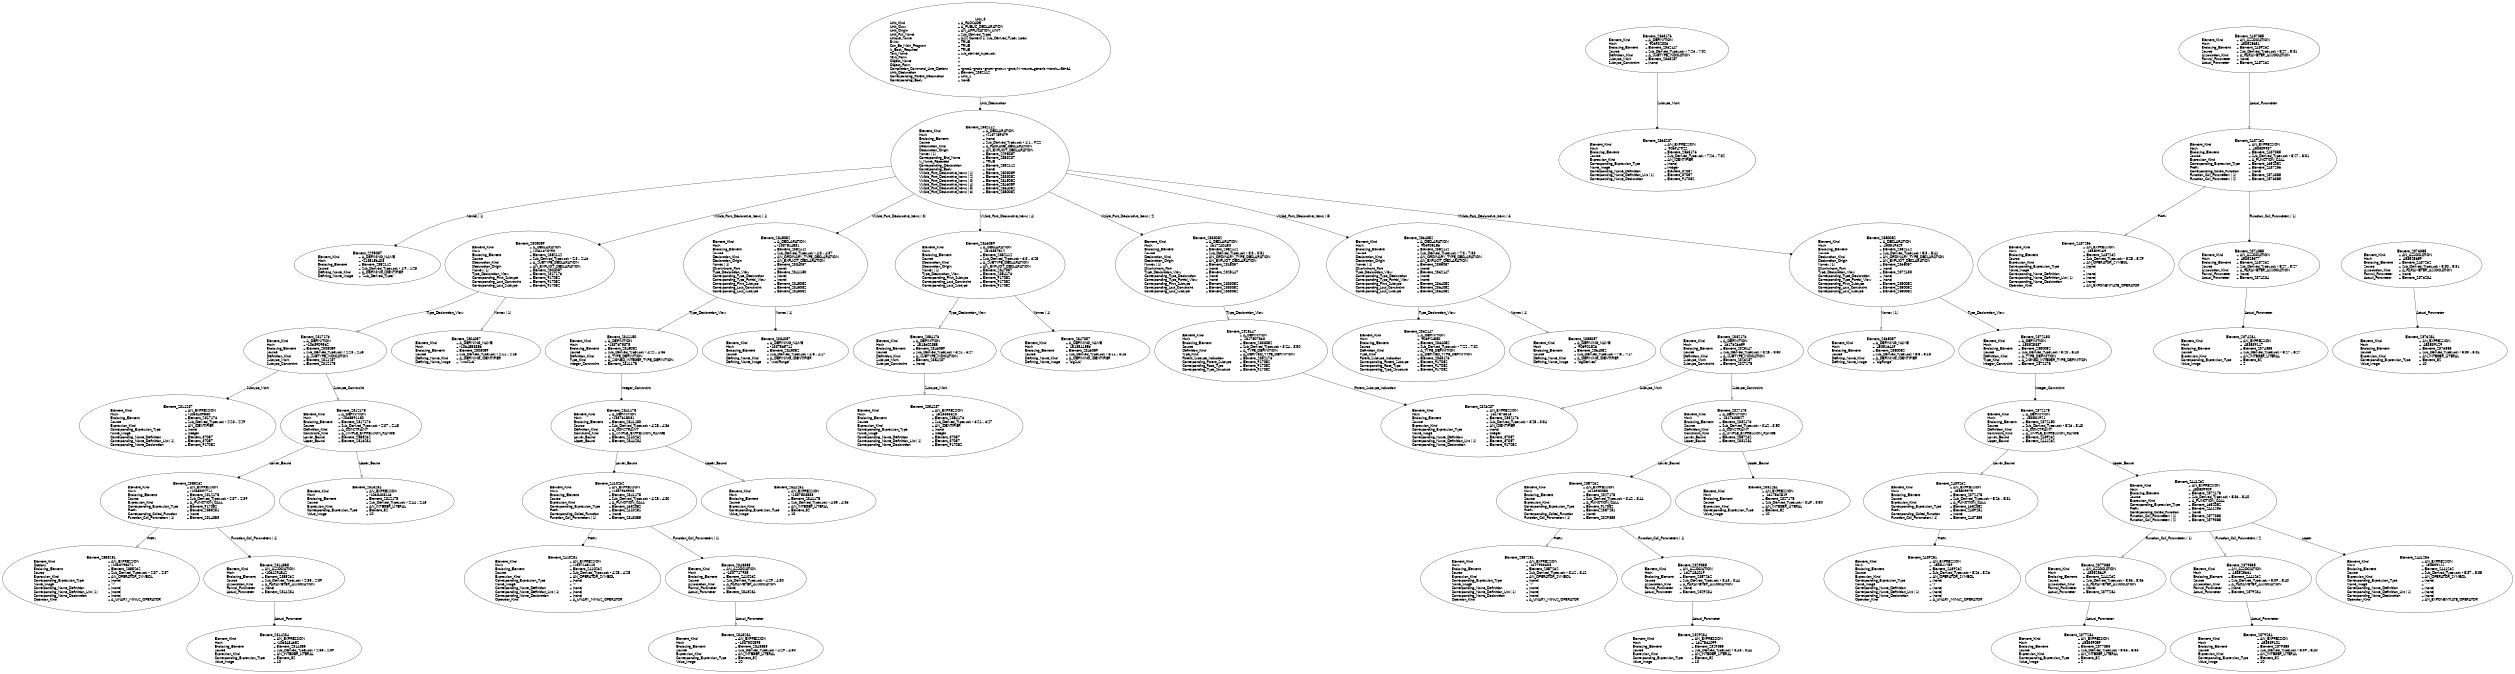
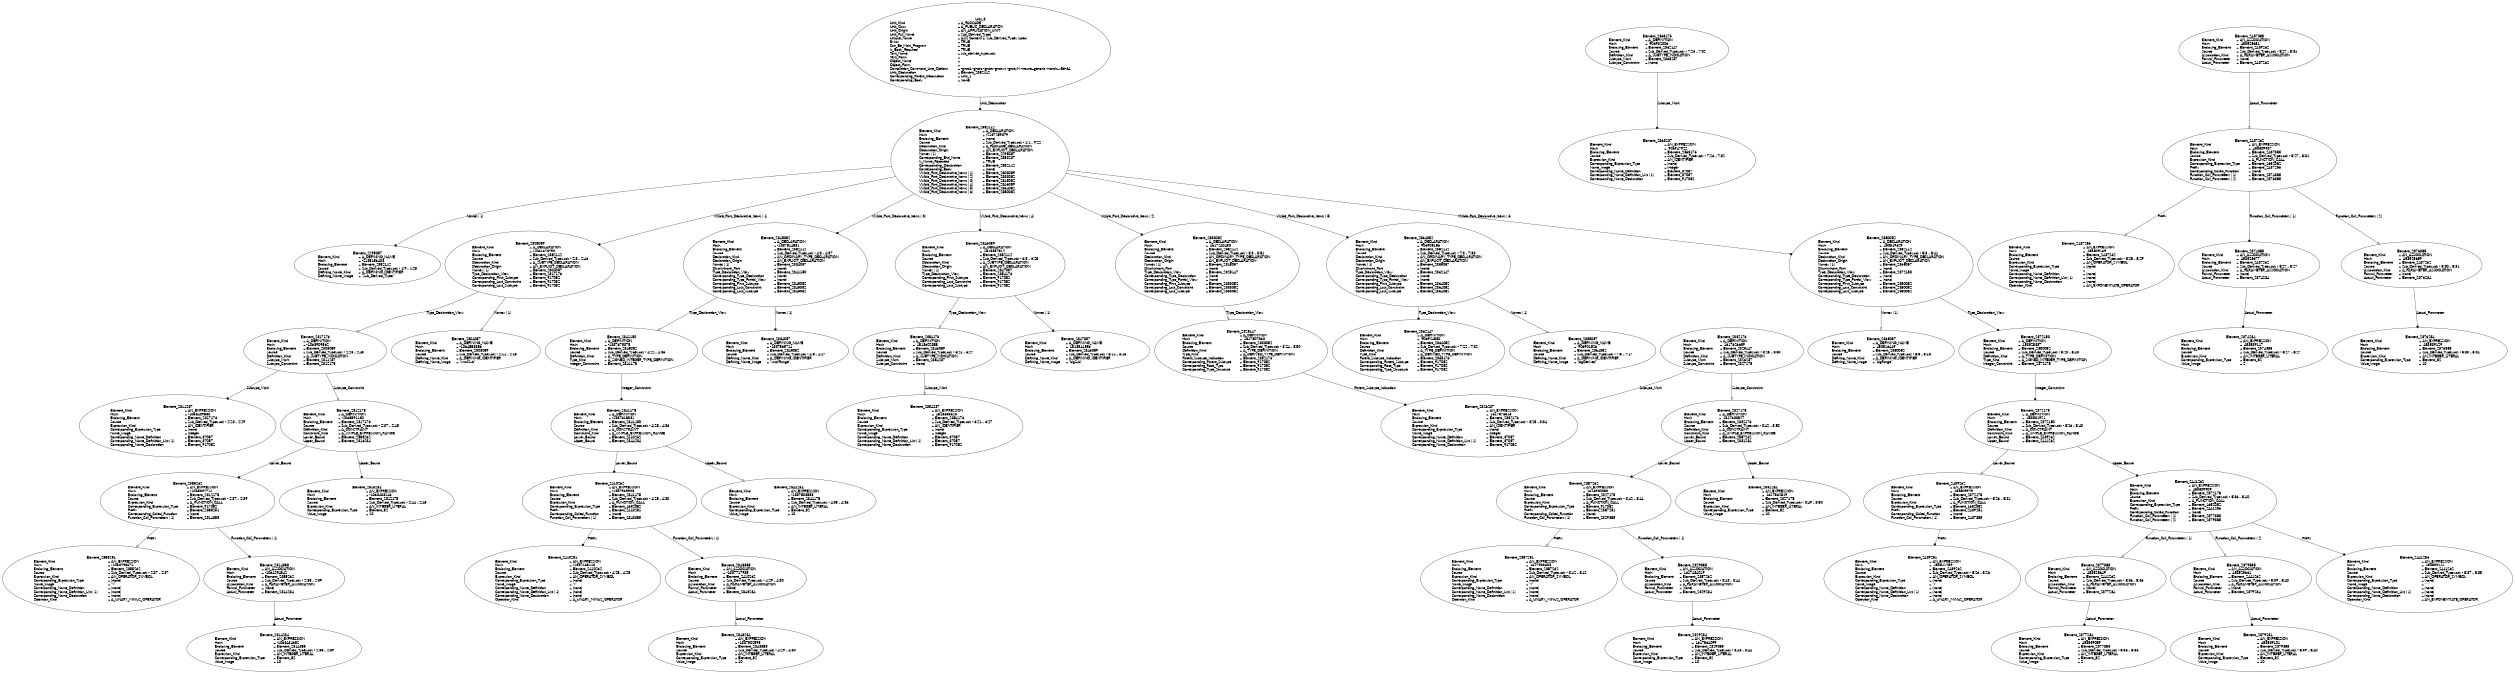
edge "Element_2437262" -> "Element_2376385": added, label "Function_Call_Parameters ( 2)"
edge "Element_2312178" -> "Element_2316234": arrowhead onormal -> dot
edge "Element_2441262" -> "Element_2441256": label "Upper" -> "Prefix"
node "Element_2385251": text "Options" -> "Hash"
